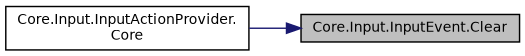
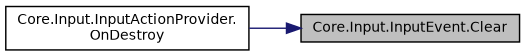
node "Core.Input.InputActionProvider. Core": label "Core.Input.InputActionProvider. Core" -> "Core.Input.InputActionProvider. OnDestroy"
